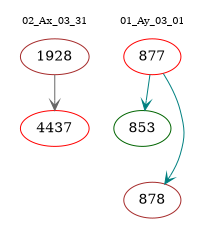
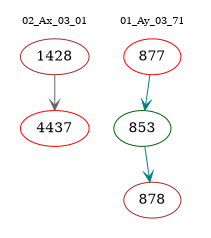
cluster "02_Ax_03_31": label "02_Ax_03_31" -> "02_Ax_03_01"
cluster "01_Ay_03_01": label "01_Ay_03_01" -> "01_Ay_03_71"
node "1928": label "1928" -> "1428"
edge "877" -> "878": now "853" -> "878"
